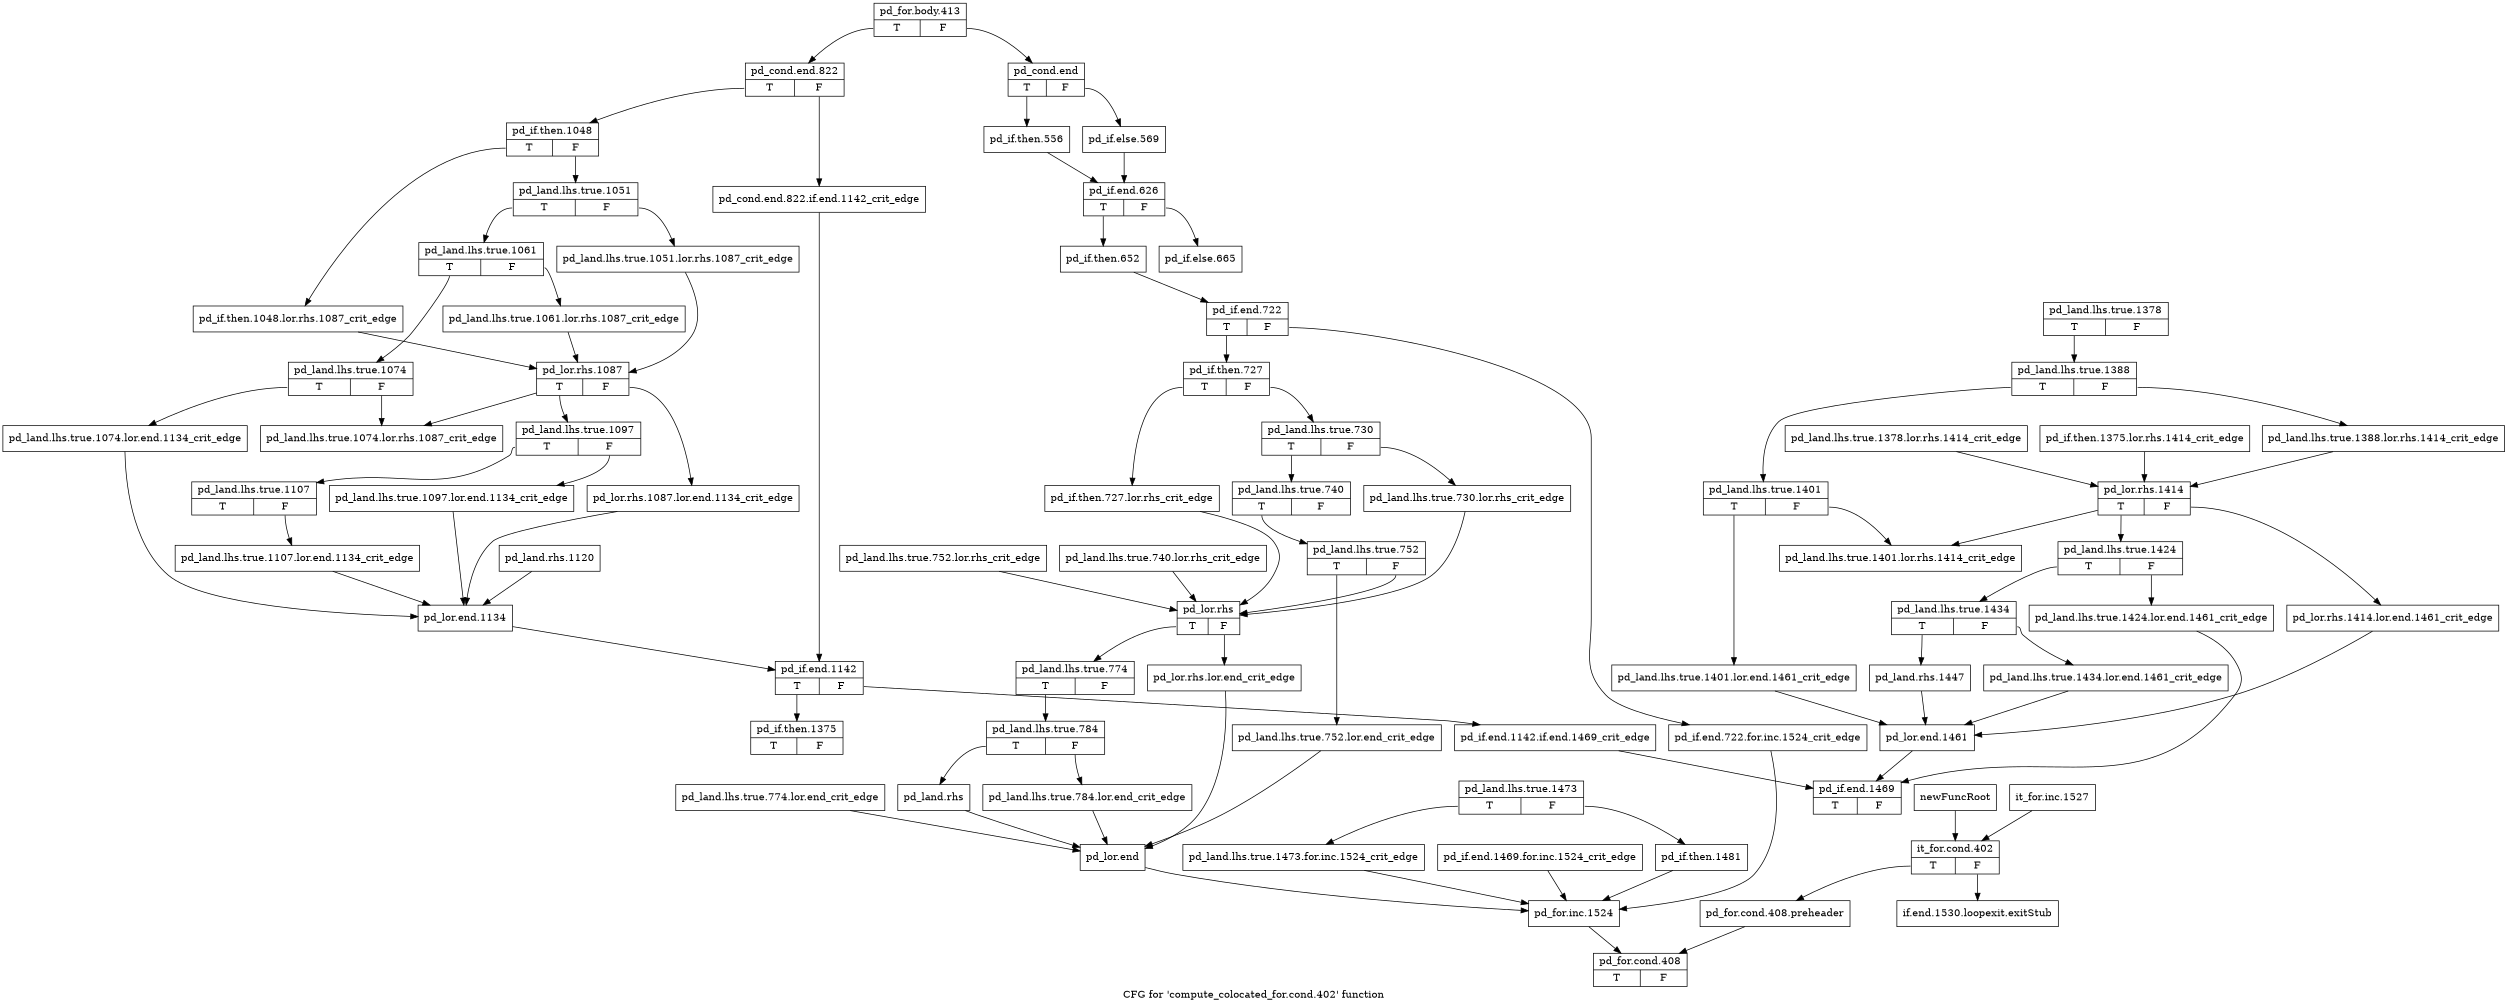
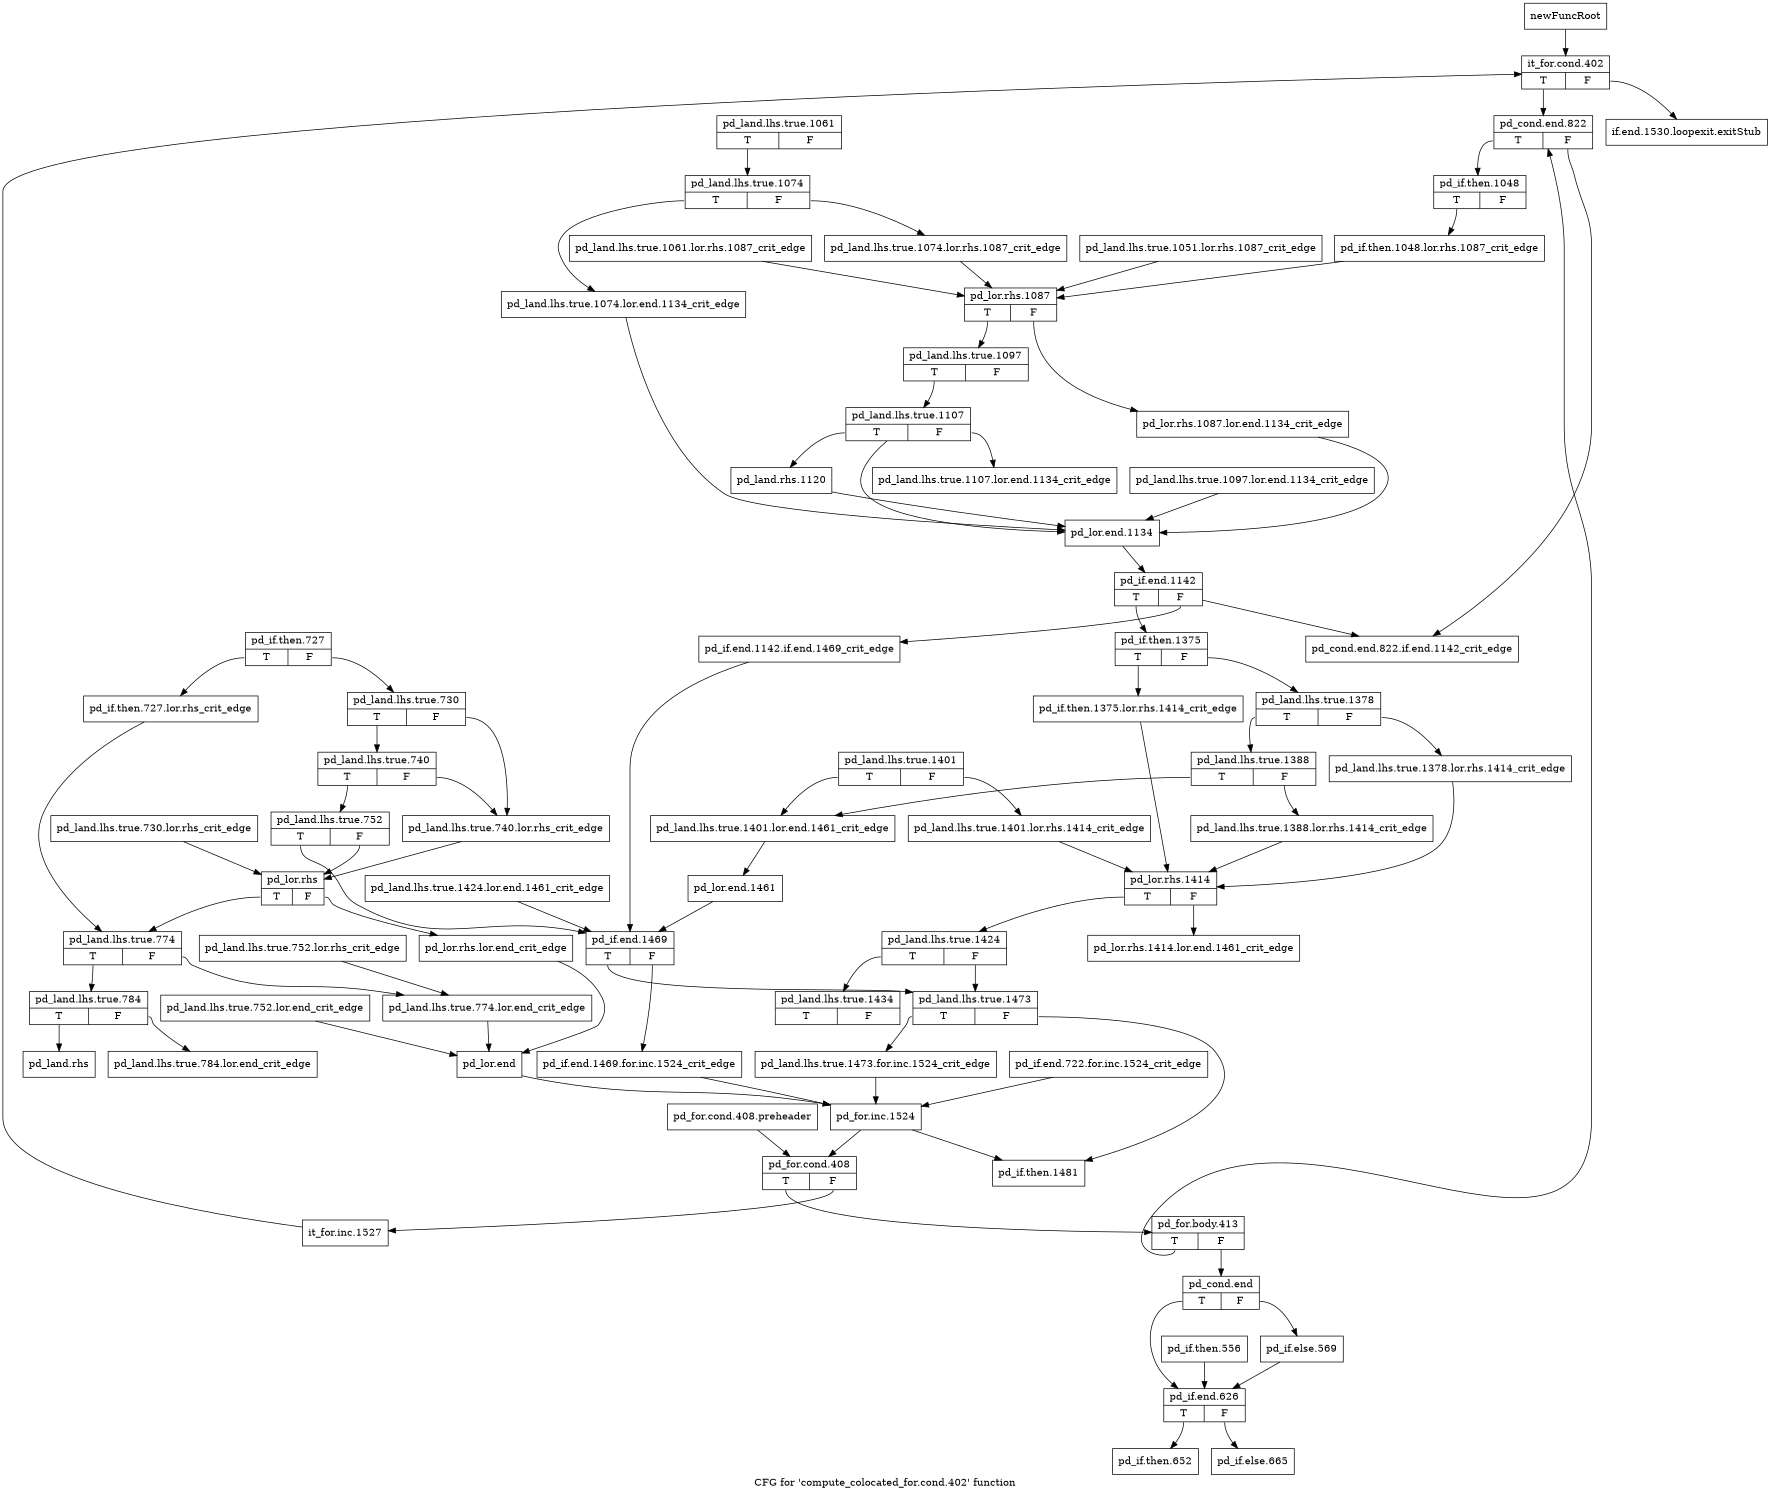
edge "pd_cond.end" -> "pd_if.then.556": now "pd_cond.end" -> "pd_if.end.626"
node "pd_land.lhs.true.1051": removed
edge "pd_land.lhs.true.1061" -> "pd_land.lhs.true.1061.lor.rhs.1087_crit_edge": removed
node "pd_if.end.722": removed
edge "pd_land.lhs.true.1388" -> "pd_land.lhs.true.1401": now "pd_land.lhs.true.1388" -> "pd_land.lhs.true.1401.lor.end.1461_crit_edge"
edge "pd_lor.rhs.1087" -> "pd_land.lhs.true.1074.lor.rhs.1087_crit_edge": reversed
edge "pd_cond.end.822.if.end.1142_crit_edge" -> "pd_if.end.1142": reversed
edge "pd_land.lhs.true.1107" -> "pd_land.rhs.1120": added
edge "pd_land.lhs.true.730" -> "pd_land.lhs.true.730.lor.rhs_crit_edge": now "pd_land.lhs.true.730" -> "pd_land.lhs.true.740.lor.rhs_crit_edge"
edge "pd_land.lhs.true.1097" -> "pd_land.lhs.true.1097.lor.end.1134_crit_edge": removed
edge "pd_lor.rhs.1414" -> "pd_land.lhs.true.1401.lor.rhs.1414_crit_edge": reversed
edge "pd_if.then.727.lor.rhs_crit_edge" -> "pd_lor.rhs": now "pd_if.then.727.lor.rhs_crit_edge" -> "pd_land.lhs.true.774"
edge "pd_land.lhs.true.1107.lor.end.1134_crit_edge" -> "pd_lor.end.1134": now "pd_land.lhs.true.1107" -> "pd_lor.end.1134"
edge "pd_land.lhs.true.1424" -> "pd_land.lhs.true.1424.lor.end.1461_crit_edge": now "pd_land.lhs.true.1424" -> "pd_land.lhs.true.1473"
edge "pd_land.lhs.true.752.lor.rhs_crit_edge" -> "pd_lor.rhs": now "pd_land.lhs.true.752.lor.rhs_crit_edge" -> "pd_land.lhs.true.774.lor.end_crit_edge"
edge "pd_land.lhs.true.752" -> "pd_land.lhs.true.752.lor.end_crit_edge": now "pd_land.lhs.true.752" -> "pd_if.end.1469"
edge "pd_if.then.1375" -> "pd_land.lhs.true.1378": added
edge "pd_if.then.1375" -> "pd_if.then.1375.lor.rhs.1414_crit_edge": added
node "pd_land.rhs.1447": removed
node "pd_land.lhs.true.1434.lor.end.1461_crit_edge": removed
edge "pd_lor.rhs.1414.lor.end.1461_crit_edge" -> "pd_lor.end.1461": removed
edge "pd_land.lhs.true.1378" -> "pd_land.lhs.true.1378.lor.rhs.1414_crit_edge": added
edge "pd_land.lhs.true.740" -> "pd_land.lhs.true.740.lor.rhs_crit_edge": added
edge "pd_land.lhs.true.784.lor.end_crit_edge" -> "pd_lor.end": removed
edge "pd_land.rhs" -> "pd_lor.end": removed
edge "it_for.cond.402" -> "pd_for.cond.408.preheader": now "it_for.cond.402" -> "pd_cond.end.822"
edge "pd_if.then.1481" -> "pd_for.inc.1524": reversed
edge "pd_land.lhs.true.774" -> "pd_land.lhs.true.774.lor.end_crit_edge": added
edge "pd_if.end.1469" -> "pd_land.lhs.true.1473": added
edge "pd_if.end.1469" -> "pd_if.end.1469.for.inc.1524_crit_edge": added
edge "pd_for.cond.408" -> "it_for.inc.1527": added
edge "pd_for.cond.408" -> "pd_for.body.413": added
